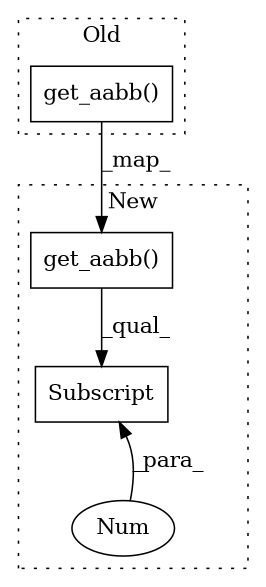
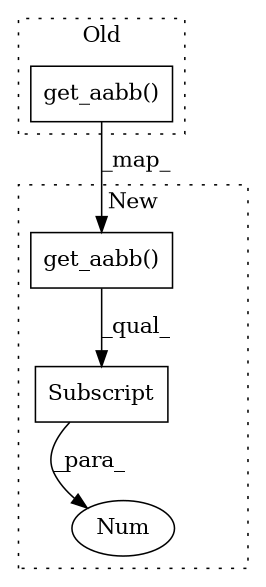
edge "Num" -> "Subscript": reversed
